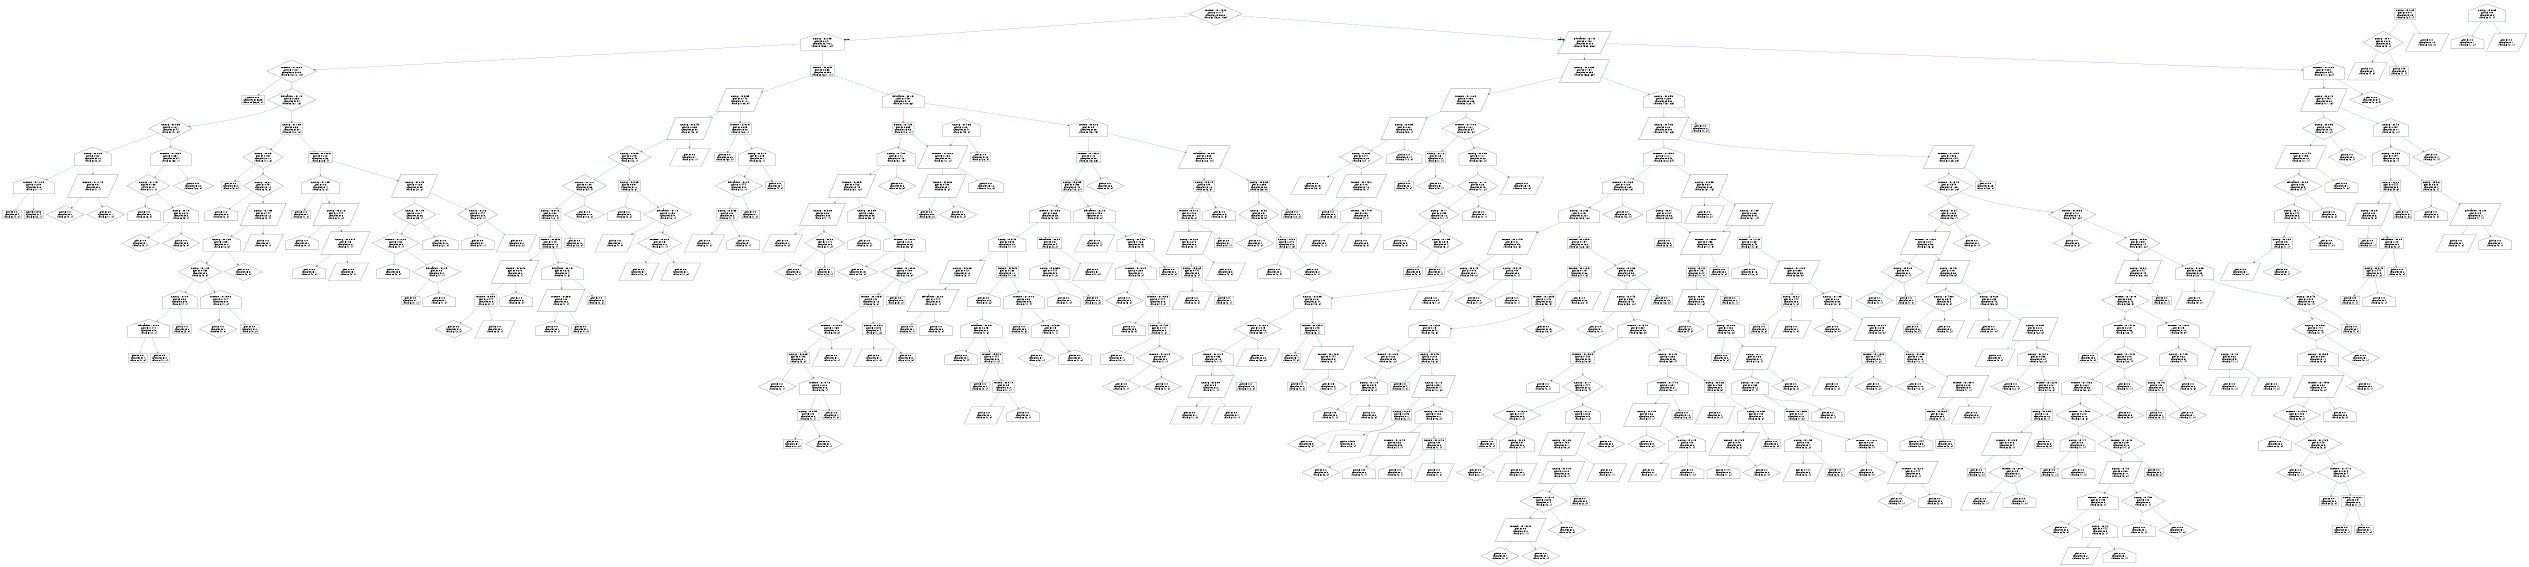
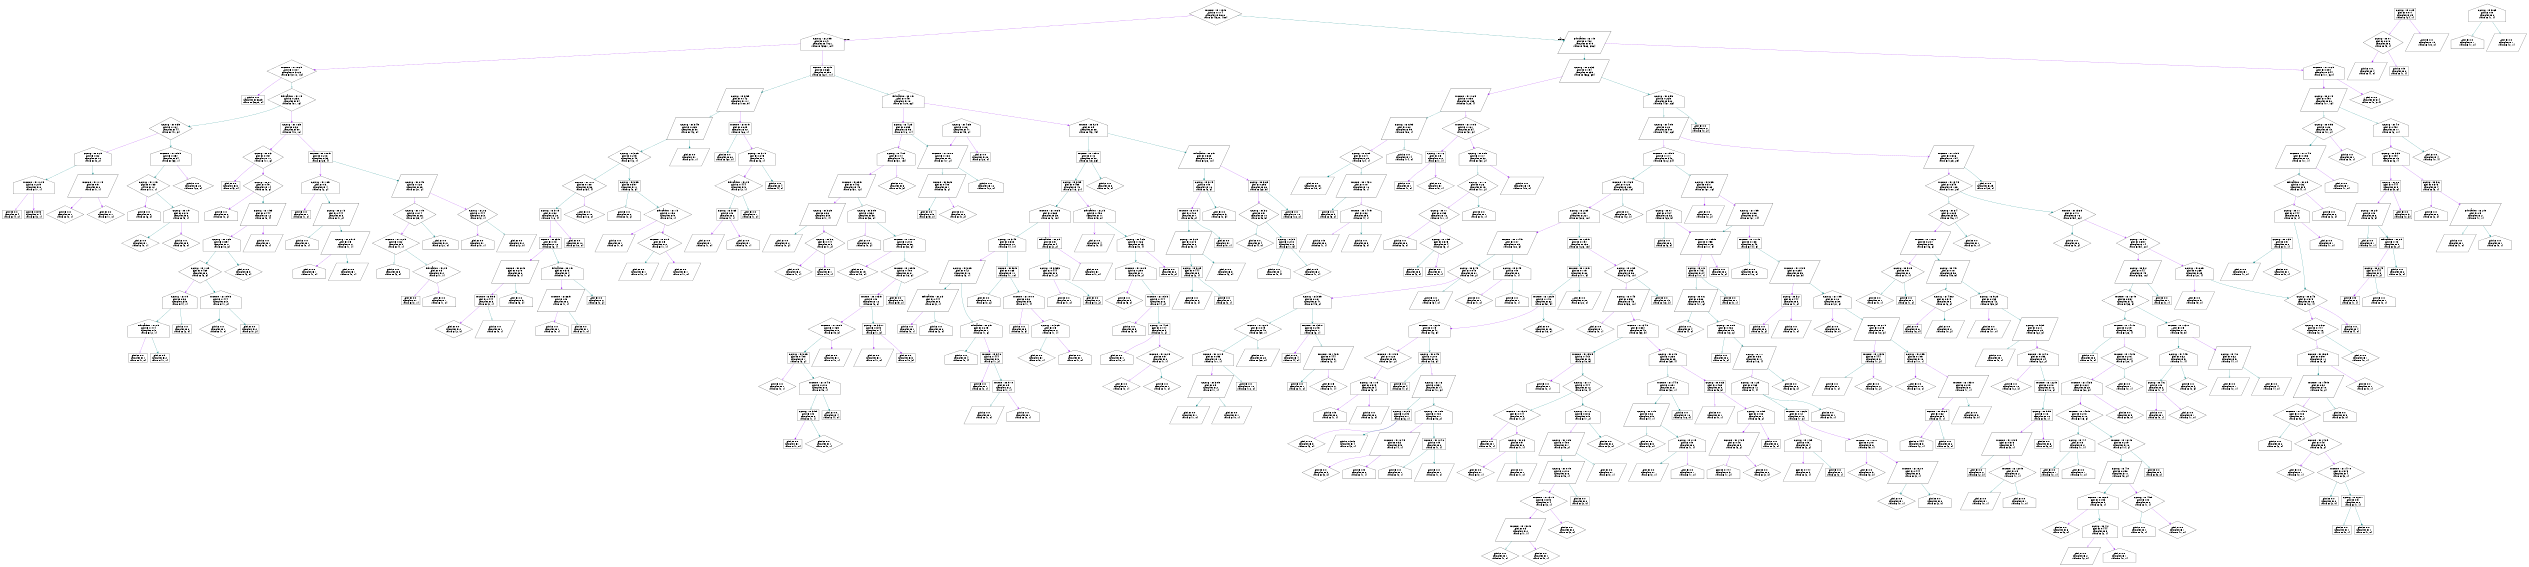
edge "CCAvg <= 1.1 gini = 0.444 samples = 3 value = [2, 1]" -> "CCAvg <= 1.35 gini = 0.5 samples = 2 value = [1, 1]": now "CCAvg <= 1.1 gini = 0.444 samples = 3 value = [2, 1]" -> "CCAvg <= 6.45 gini = 0.375 samples = 16 value = [12, 4]"
edge "gini = 0.0 samples = 6 value = [0, 6]" -> "Education <= 2.5 gini = 0.245 samples = 7 value = [1, 6]": now "CCAvg <= 3.25 gini = 0.42 samples = 10 value = [3, 7]" -> "Education <= 2.5 gini = 0.245 samples = 7 value = [1, 6]"
edge "Income <= 156.5 gini = 0.397 samples = 11 value = [8, 3]" -> "Income <= 149.5 gini = 0.32 samples = 10 value = [8, 2]": added
